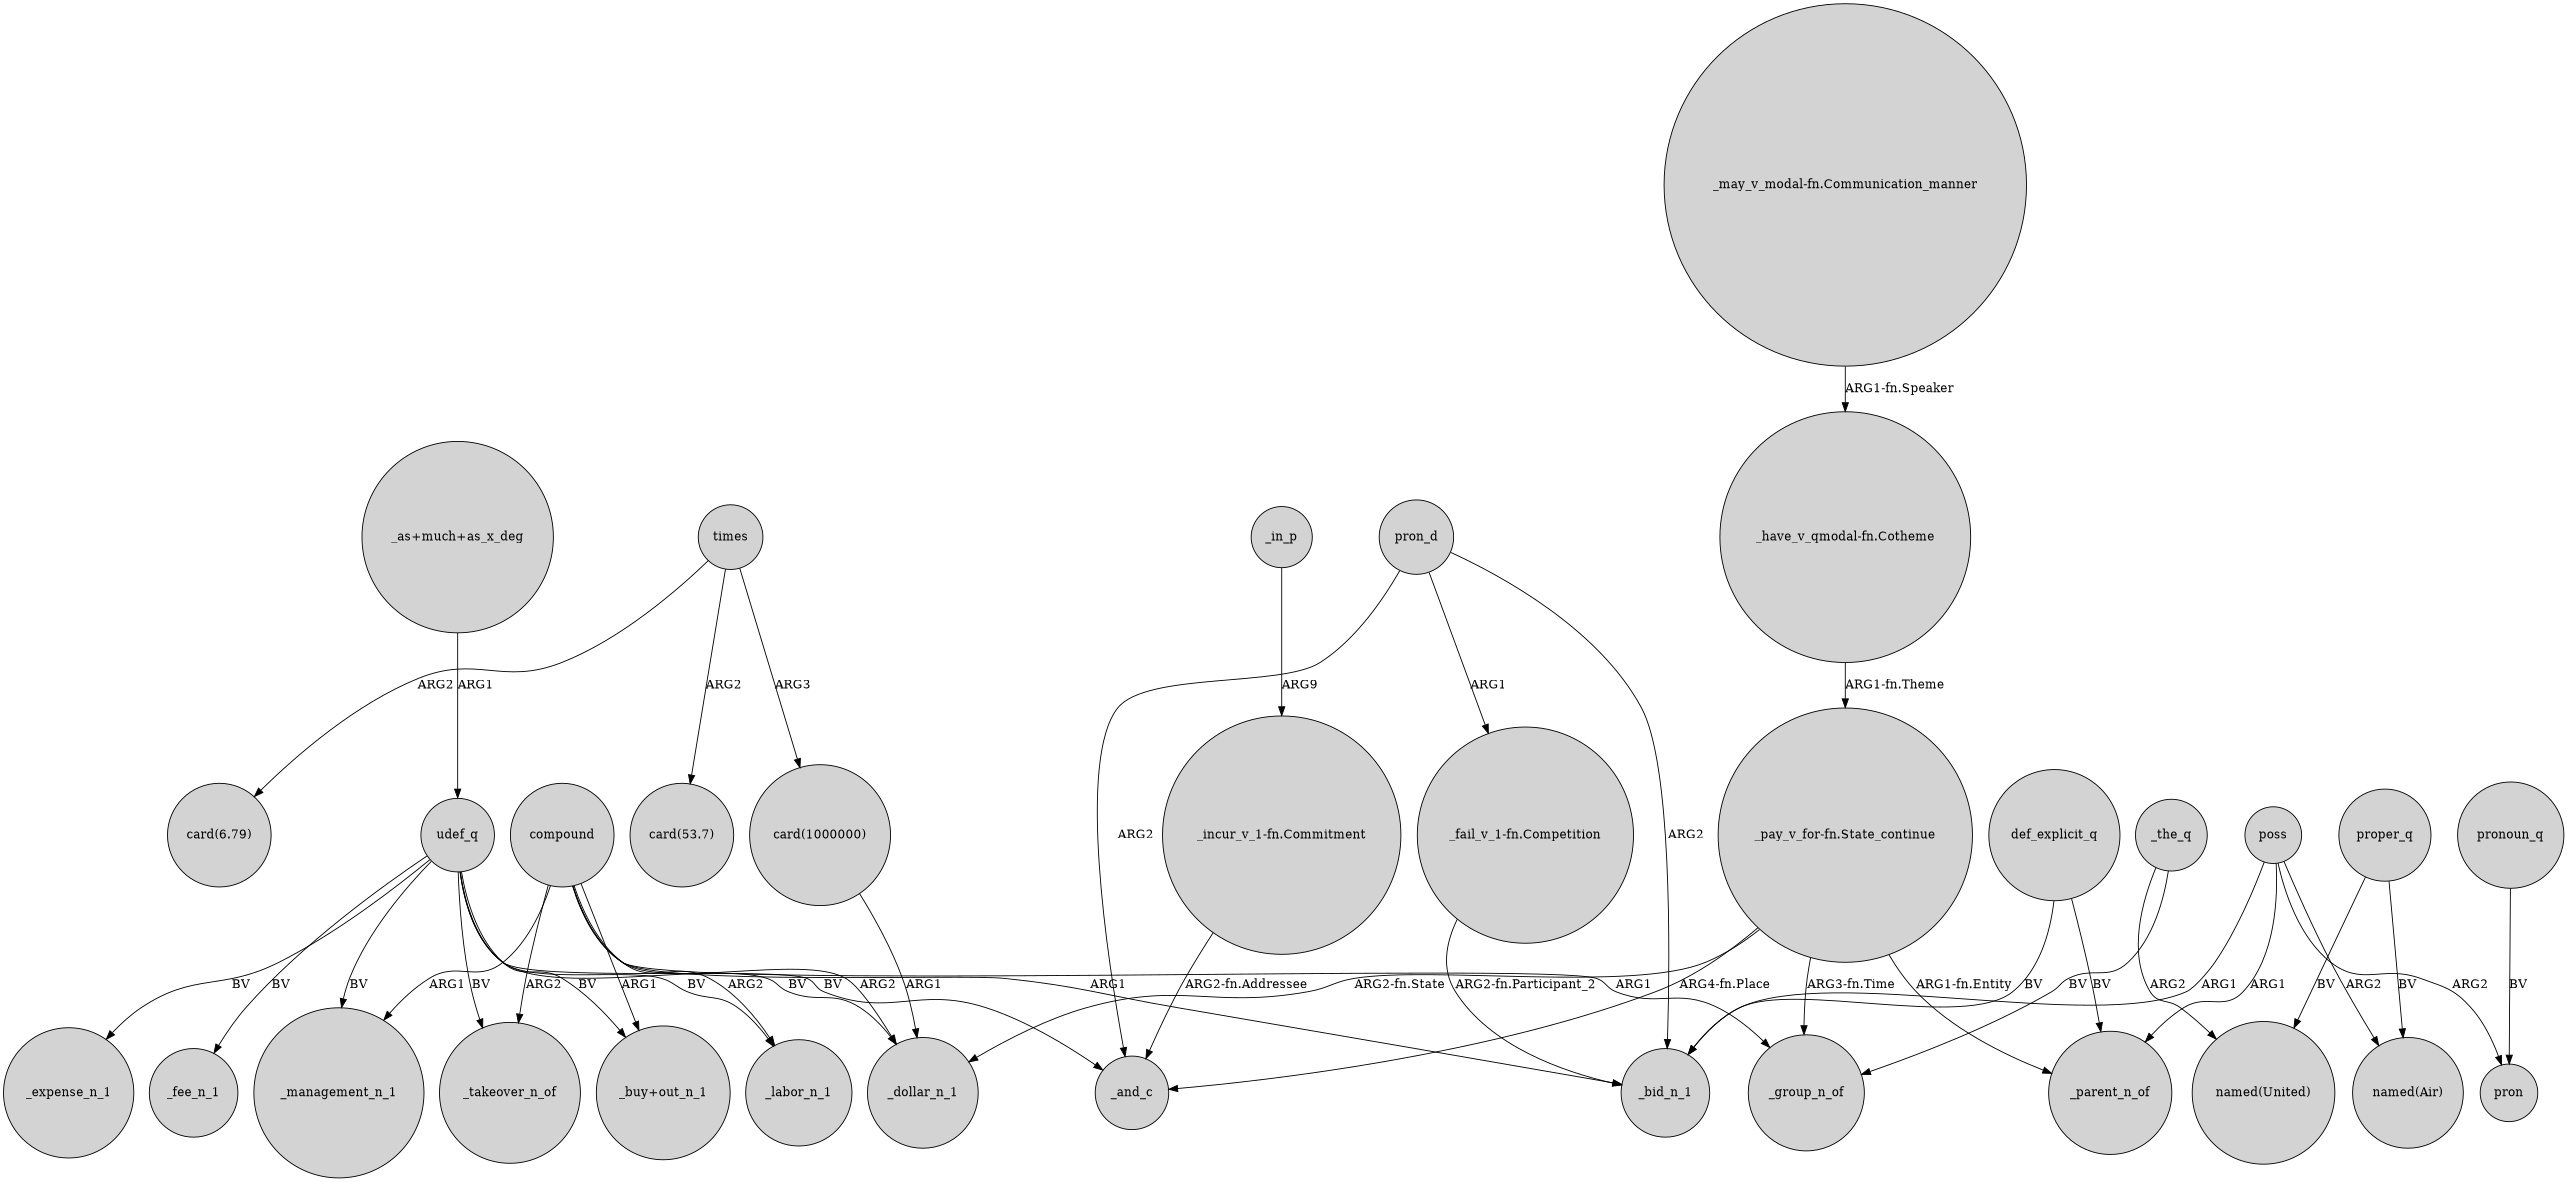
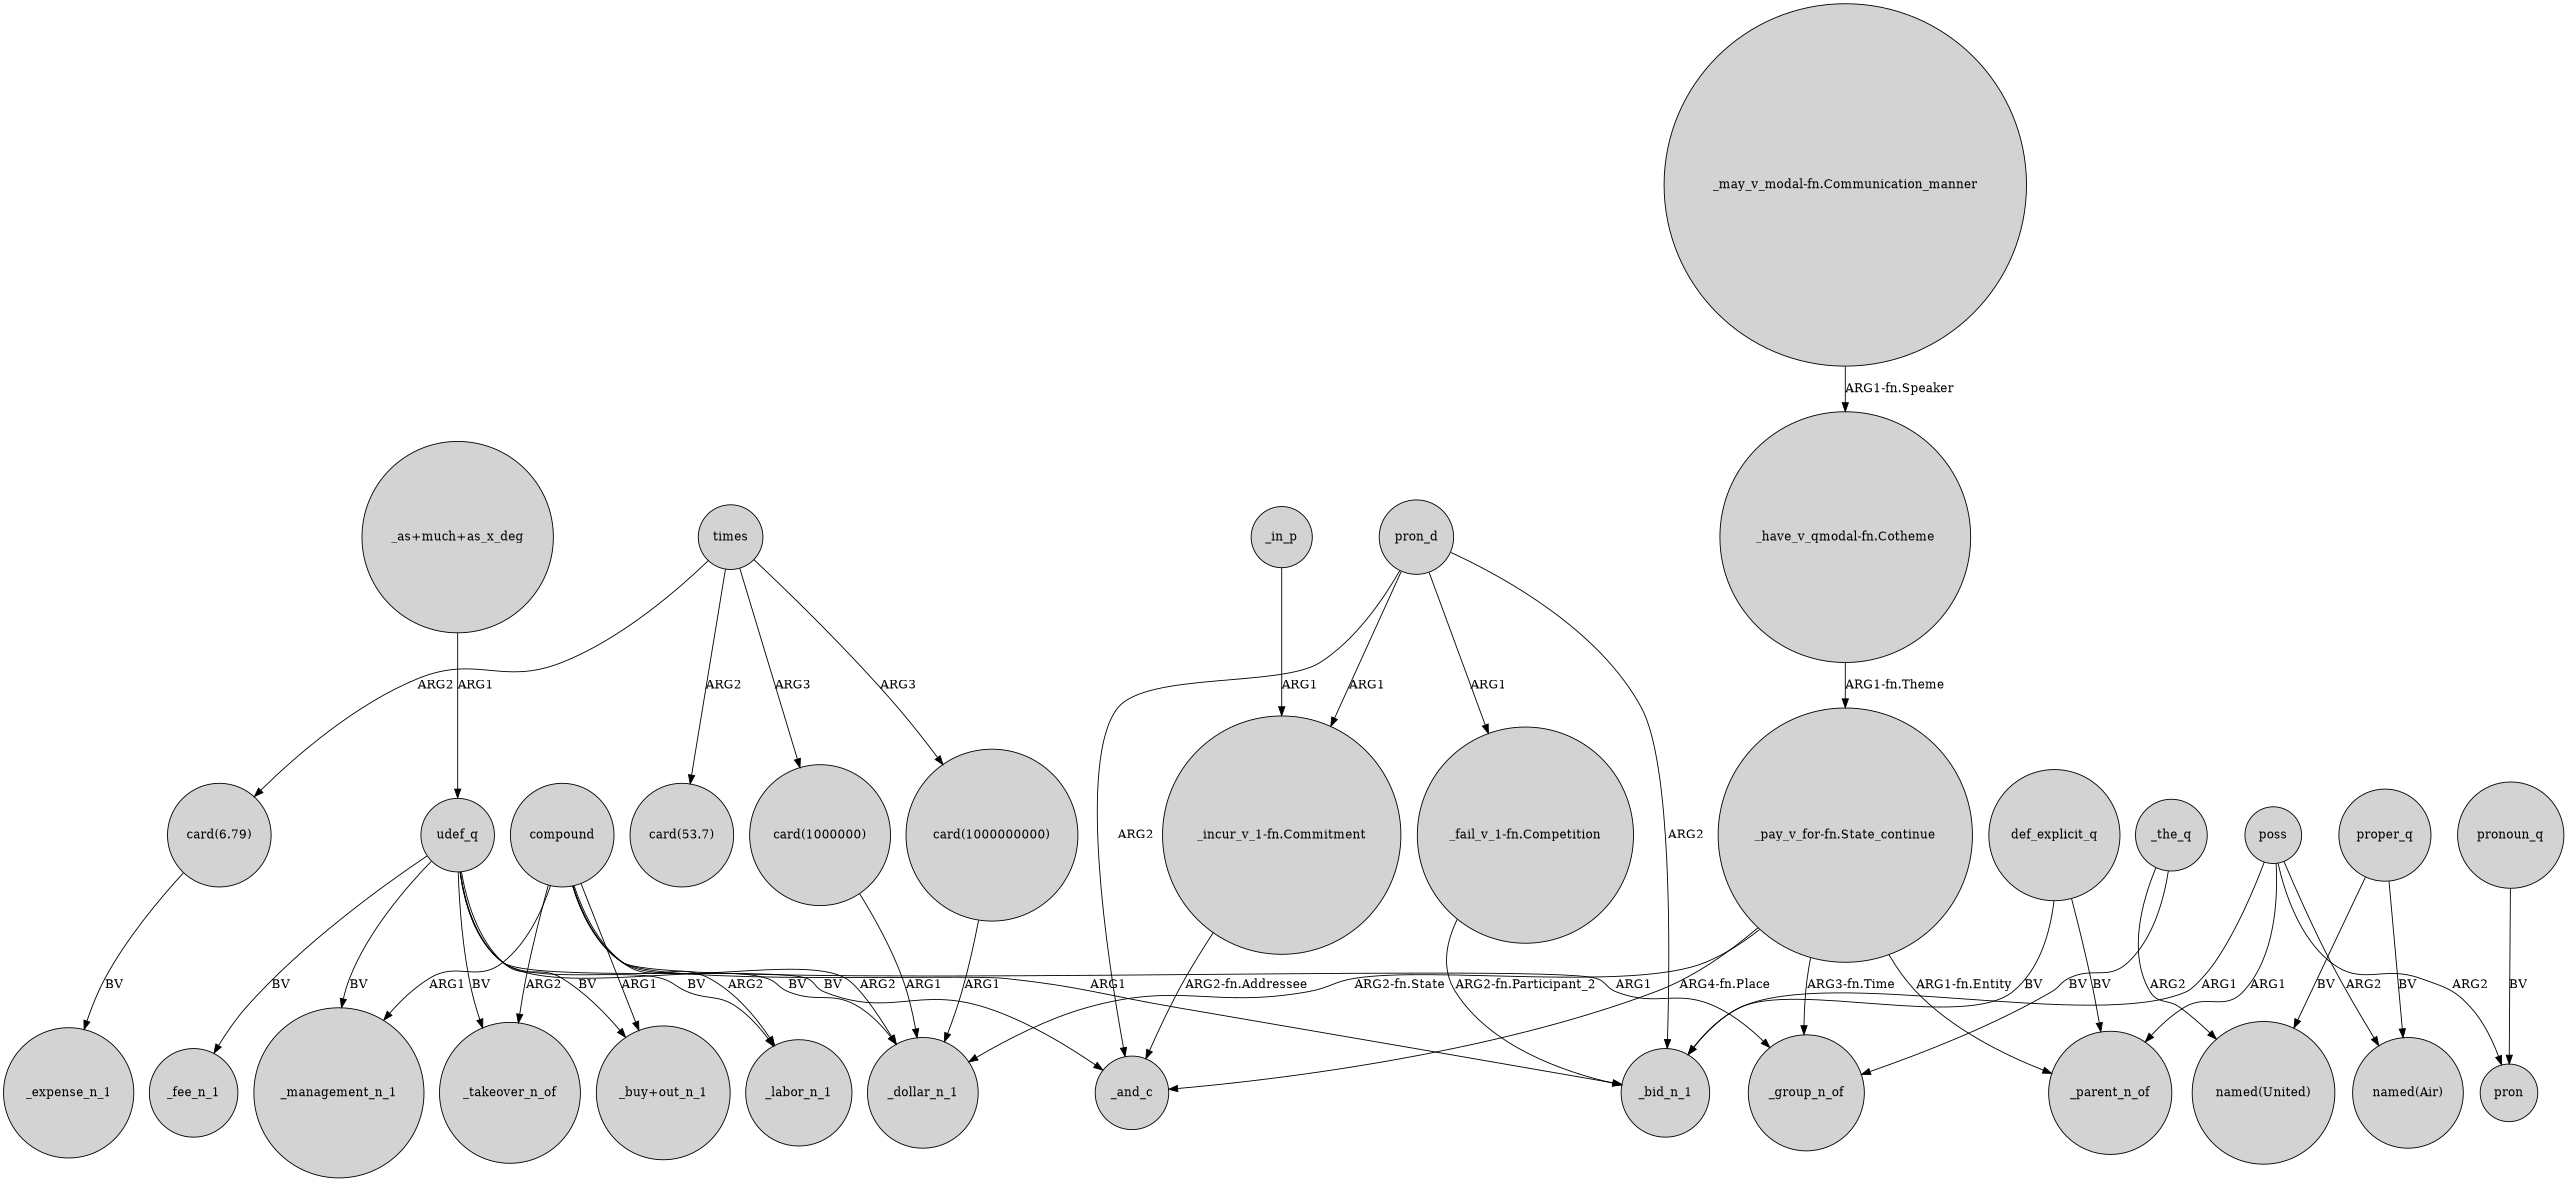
edge "pron_d" -> "_incur_v_1-fn.Commitment": added, label "ARG1"
edge "_in_p" -> "_incur_v_1-fn.Commitment": label "ARG9" -> "ARG1"
node "card(1000000000)": added
edge "udef_q" -> "_expense_n_1": now "card(6.79)" -> "_expense_n_1"
